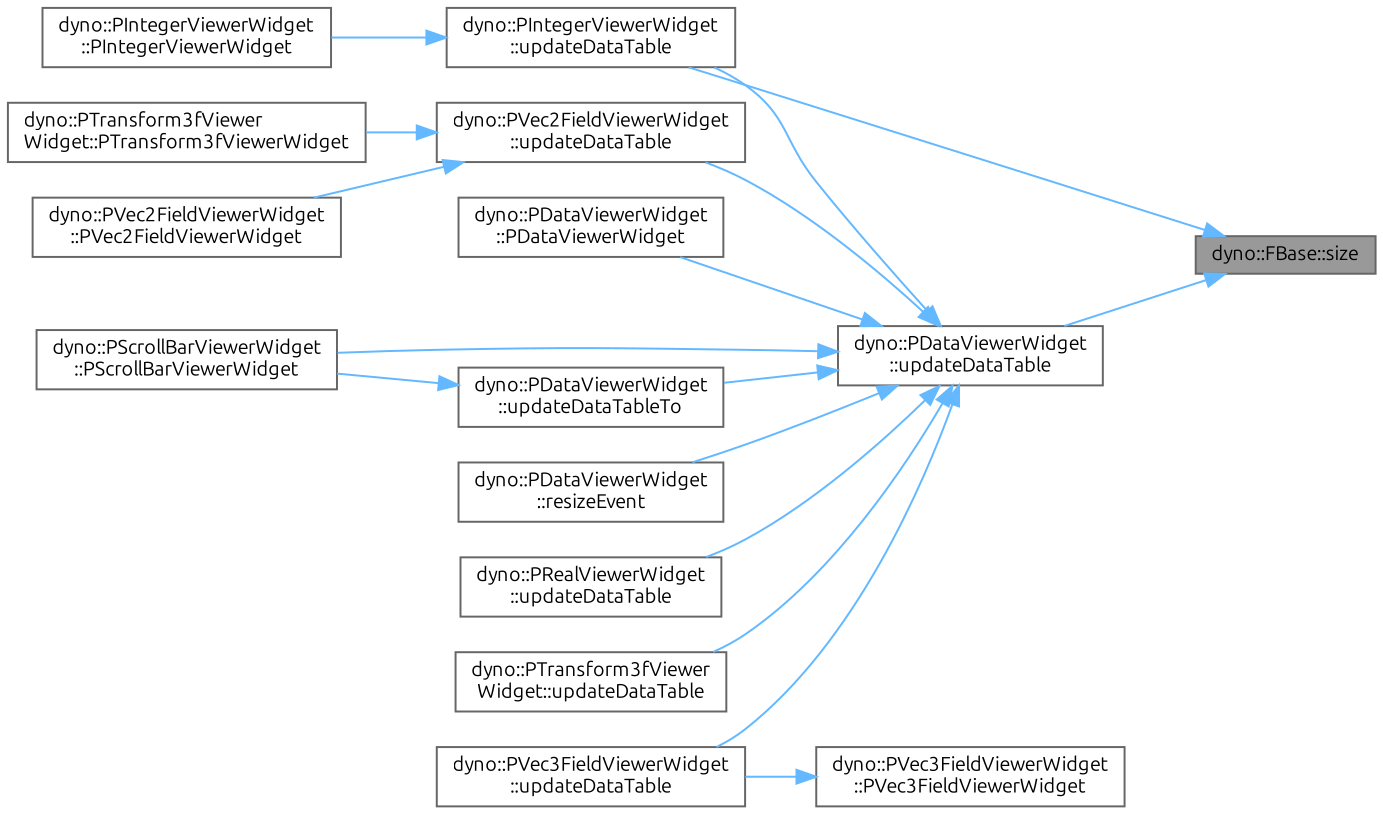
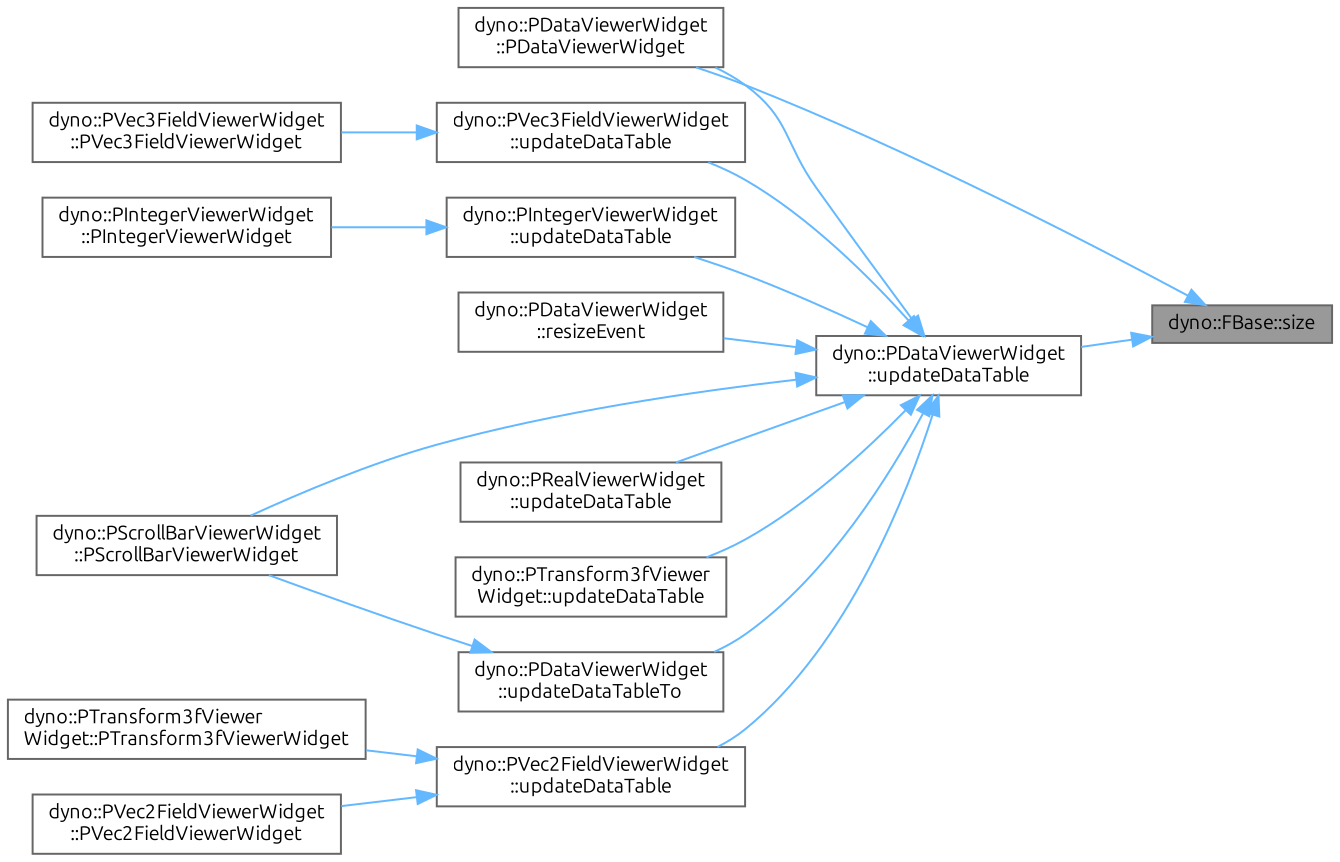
edge "dyno::PIntegerViewerWidget ::updateDataTable" -> "dyno::FBase::size": now "dyno::PDataViewerWidget ::PDataViewerWidget" -> "dyno::FBase::size"
edge "dyno::PVec3FieldViewerWidget ::updateDataTable" -> "dyno::PVec3FieldViewerWidget ::PVec3FieldViewerWidget": reversed
